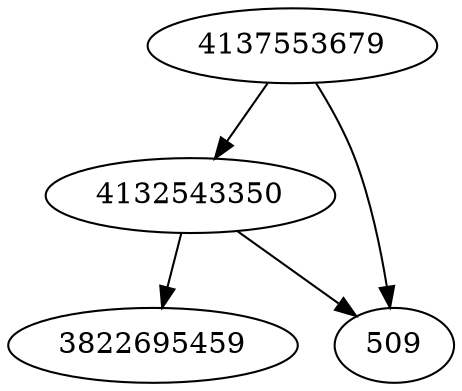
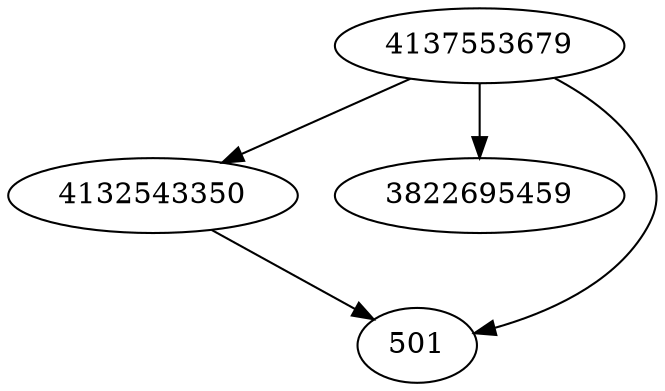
edge "4132543350" -> "3822695459": now "4137553679" -> "3822695459"
node "509": label "509" -> "501"
